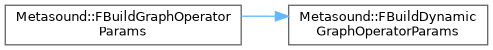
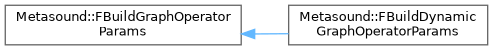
edge "Metasound::FBuildGraphOperator Params" -> "Metasound::FBuildDynamic GraphOperatorParams": reversed
